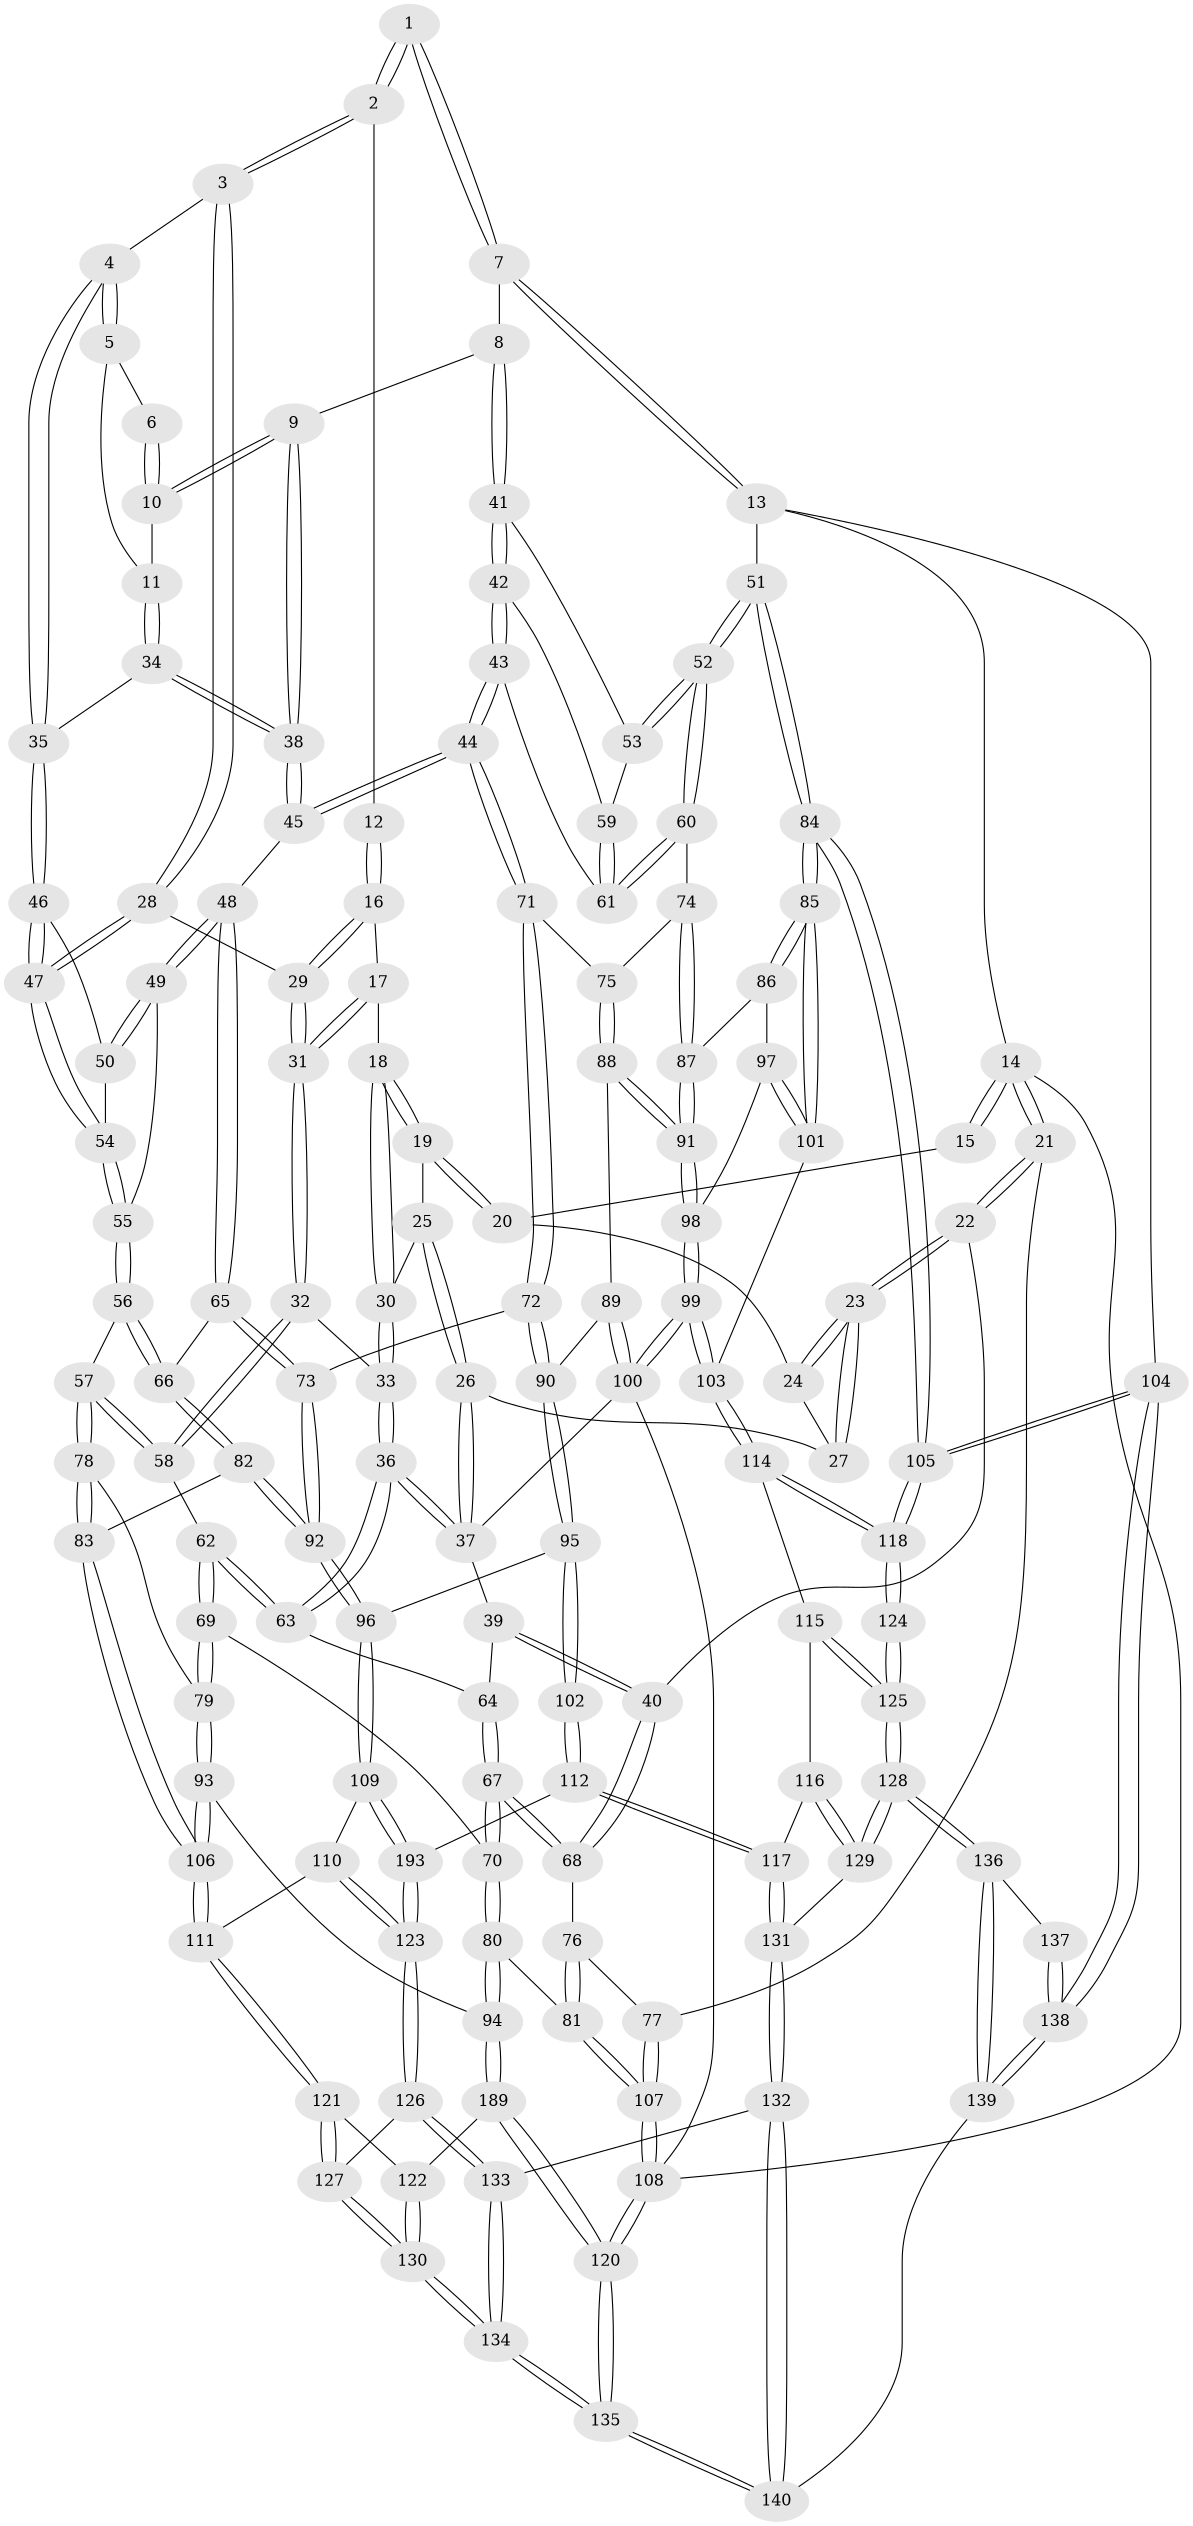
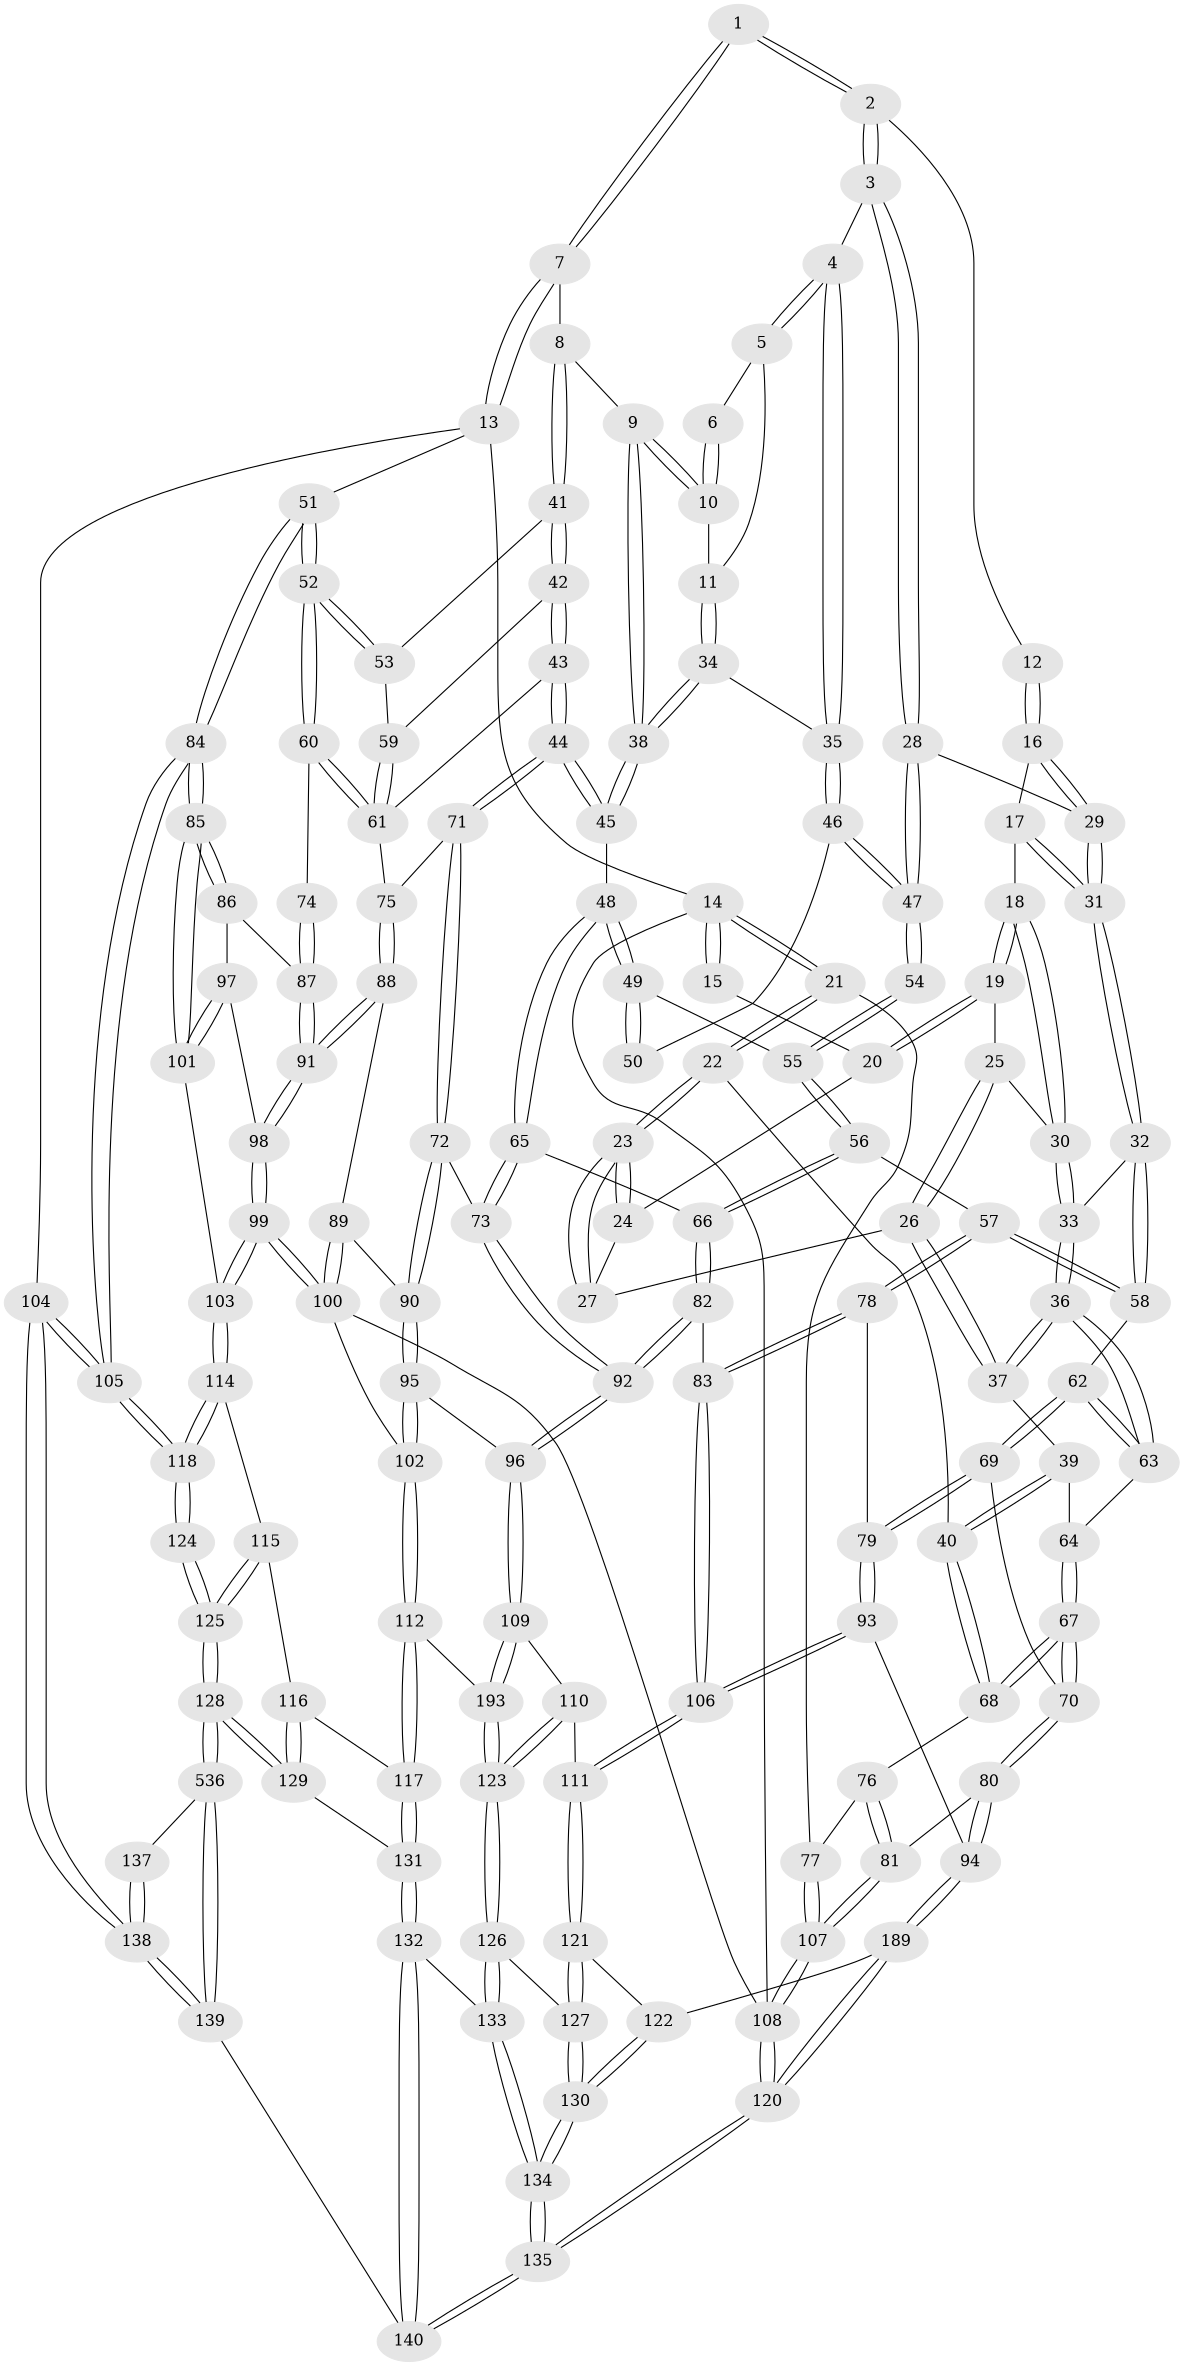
edge "74" -- "75": now "61" -- "75"
edge "50" -- "54": removed
edge "100" -- "37": now "100" -- "102"
node "136": label "136" -> "536"
